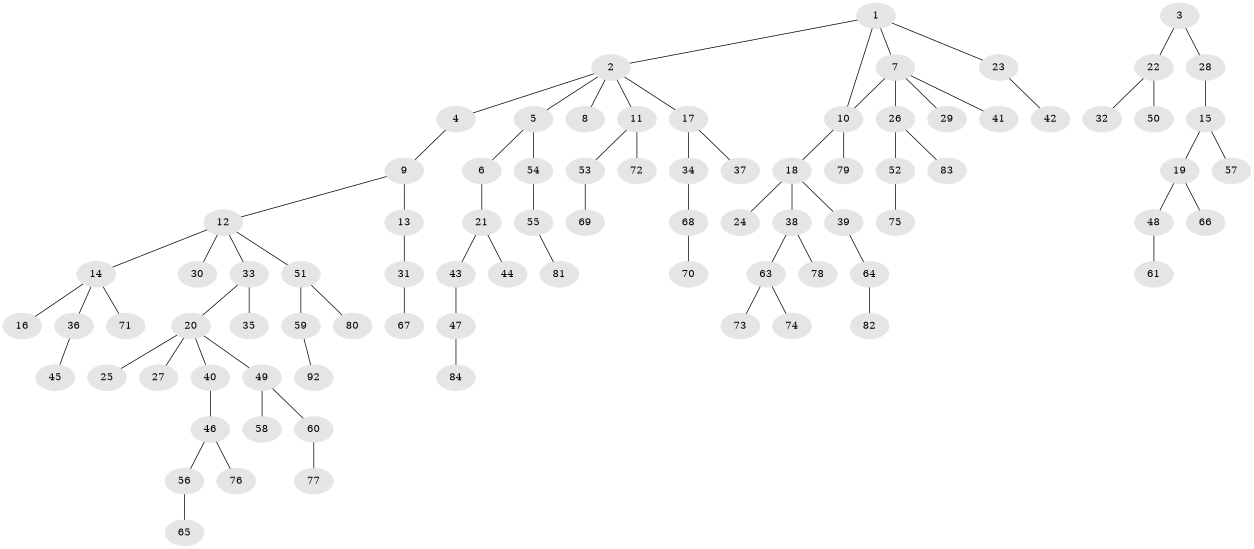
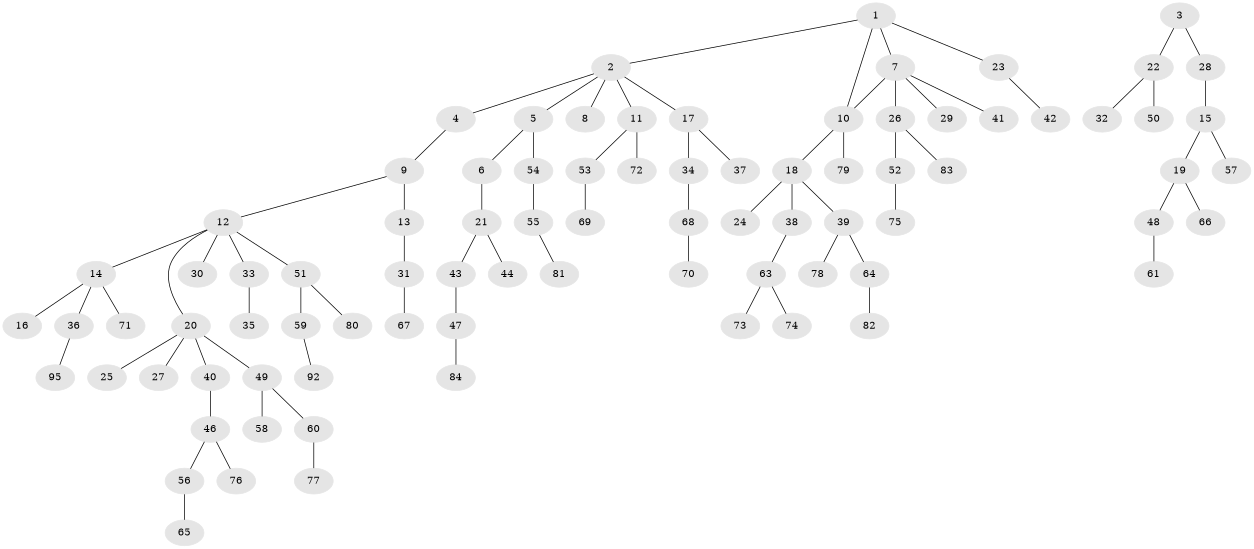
edge "38" -- "78": now "39" -- "78"
edge "33" -- "20": now "12" -- "20"
node "45": label "45" -> "95"
